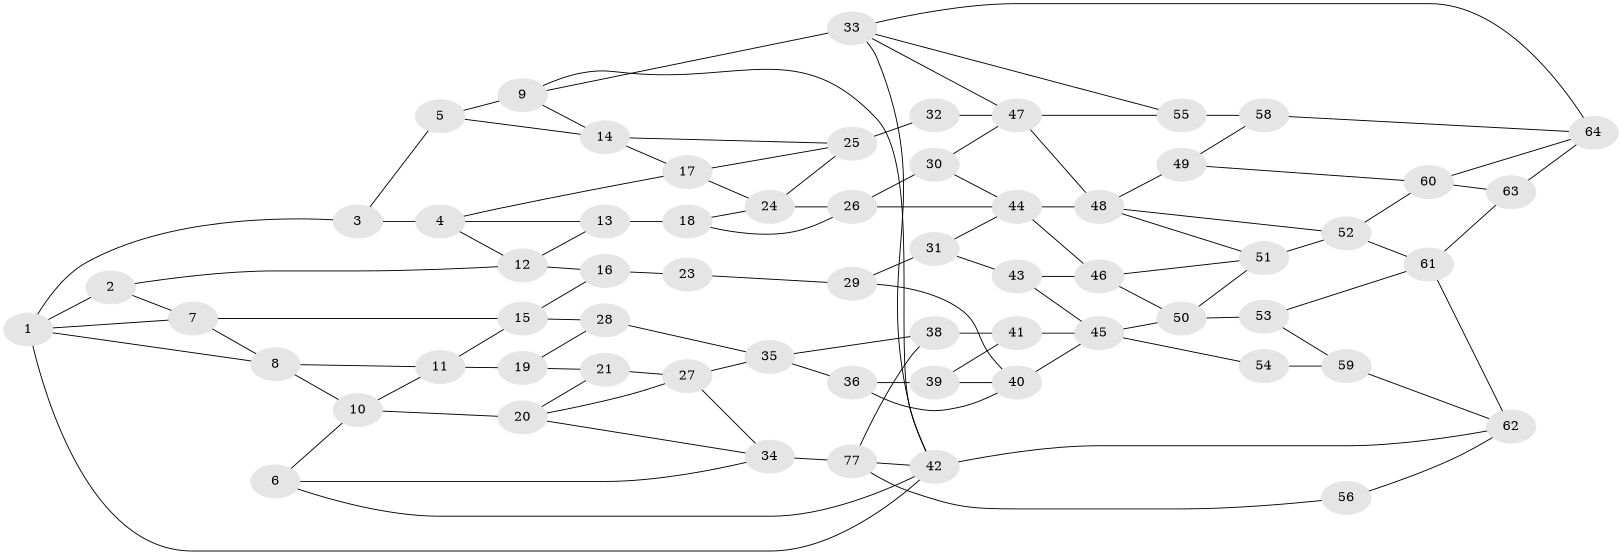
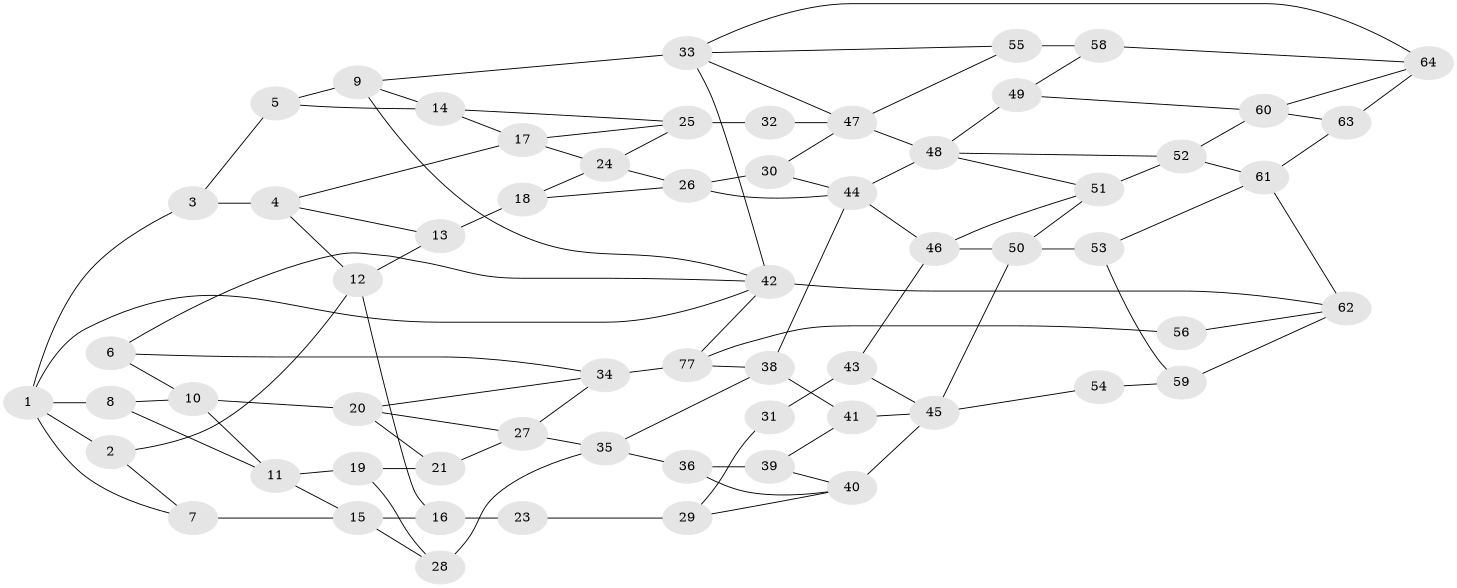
edge "44" -- "31": now "44" -- "38"
edge "7" -- "8": removed
